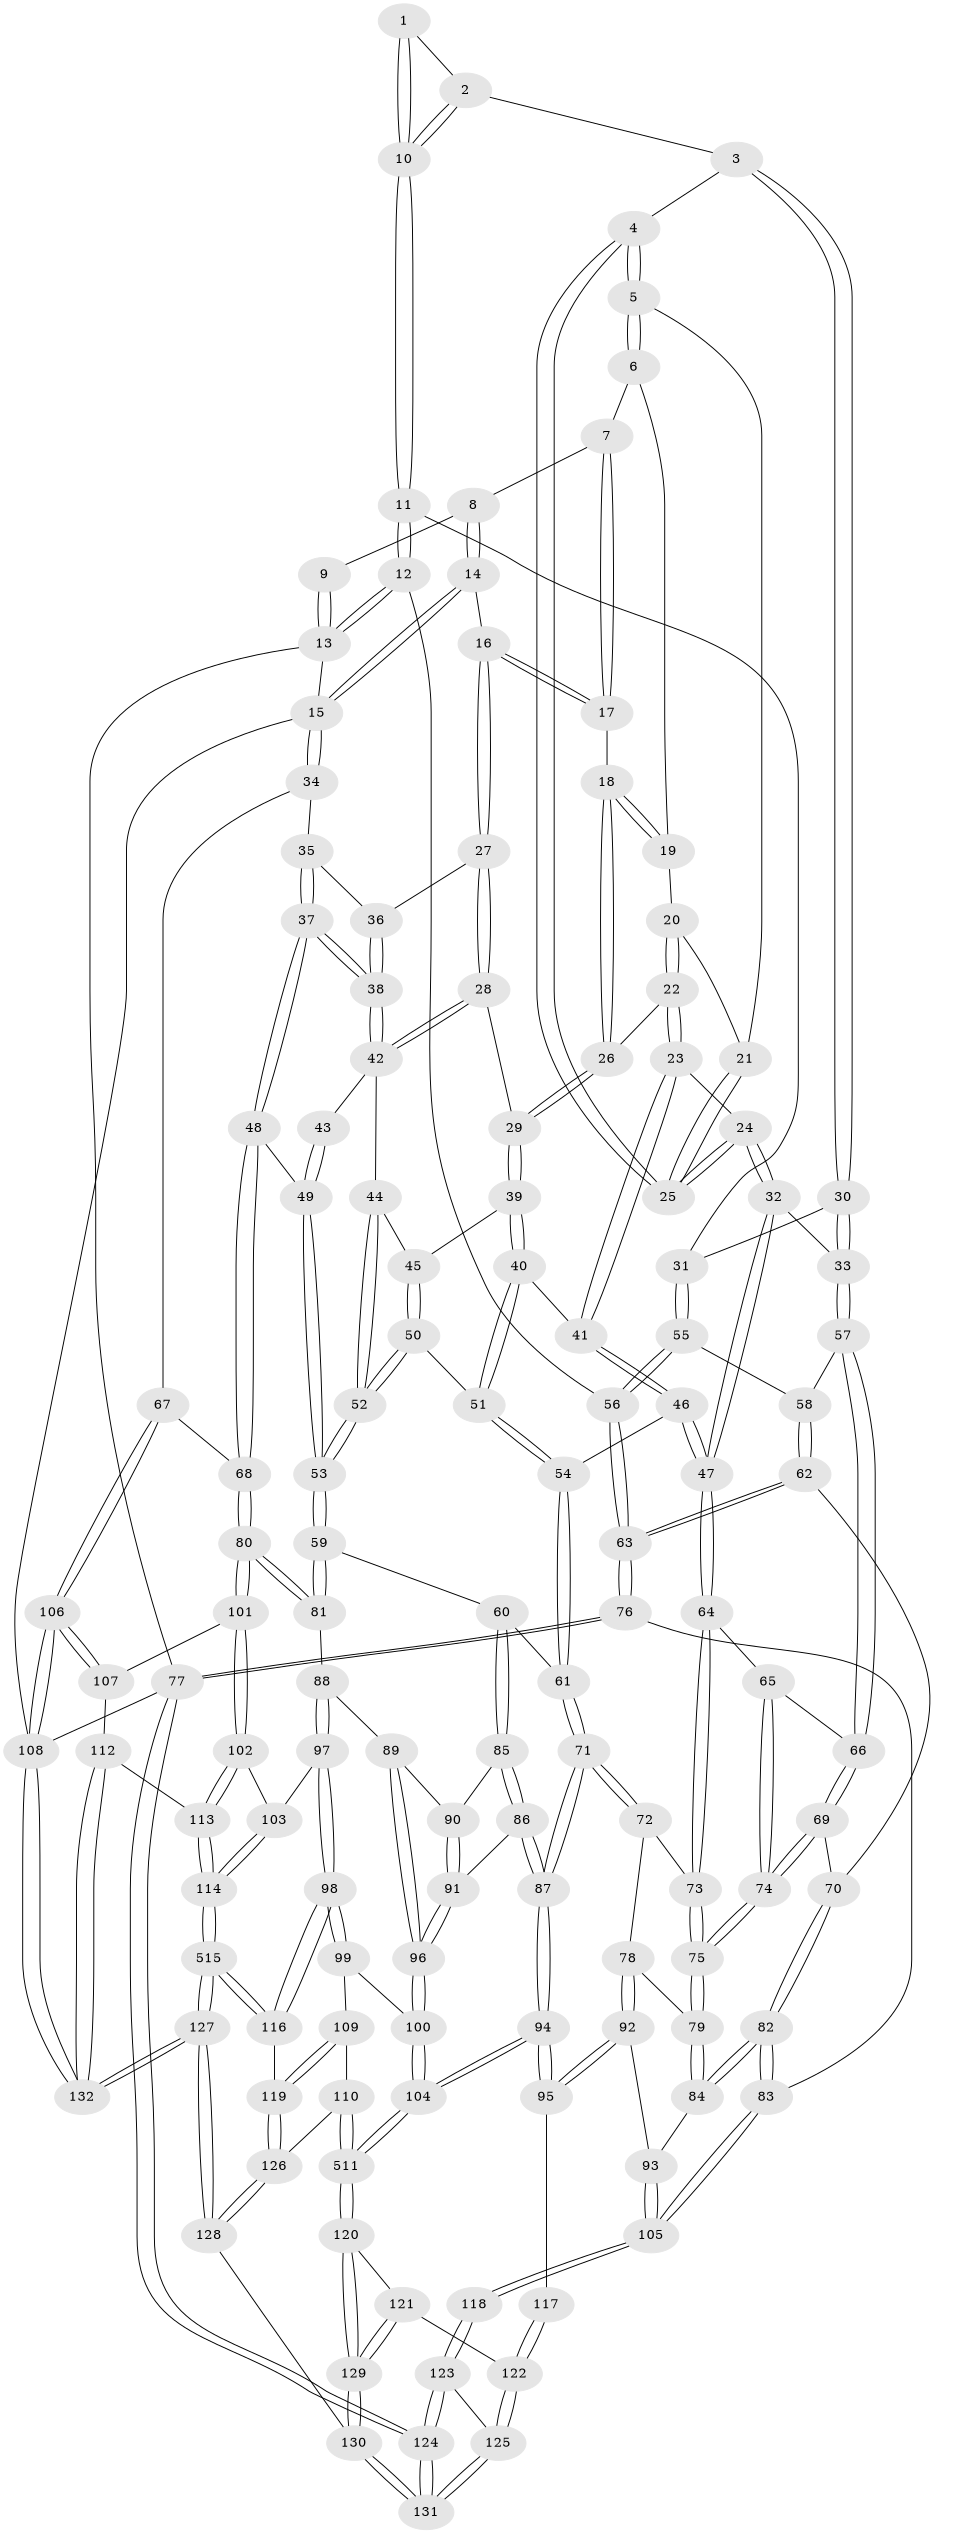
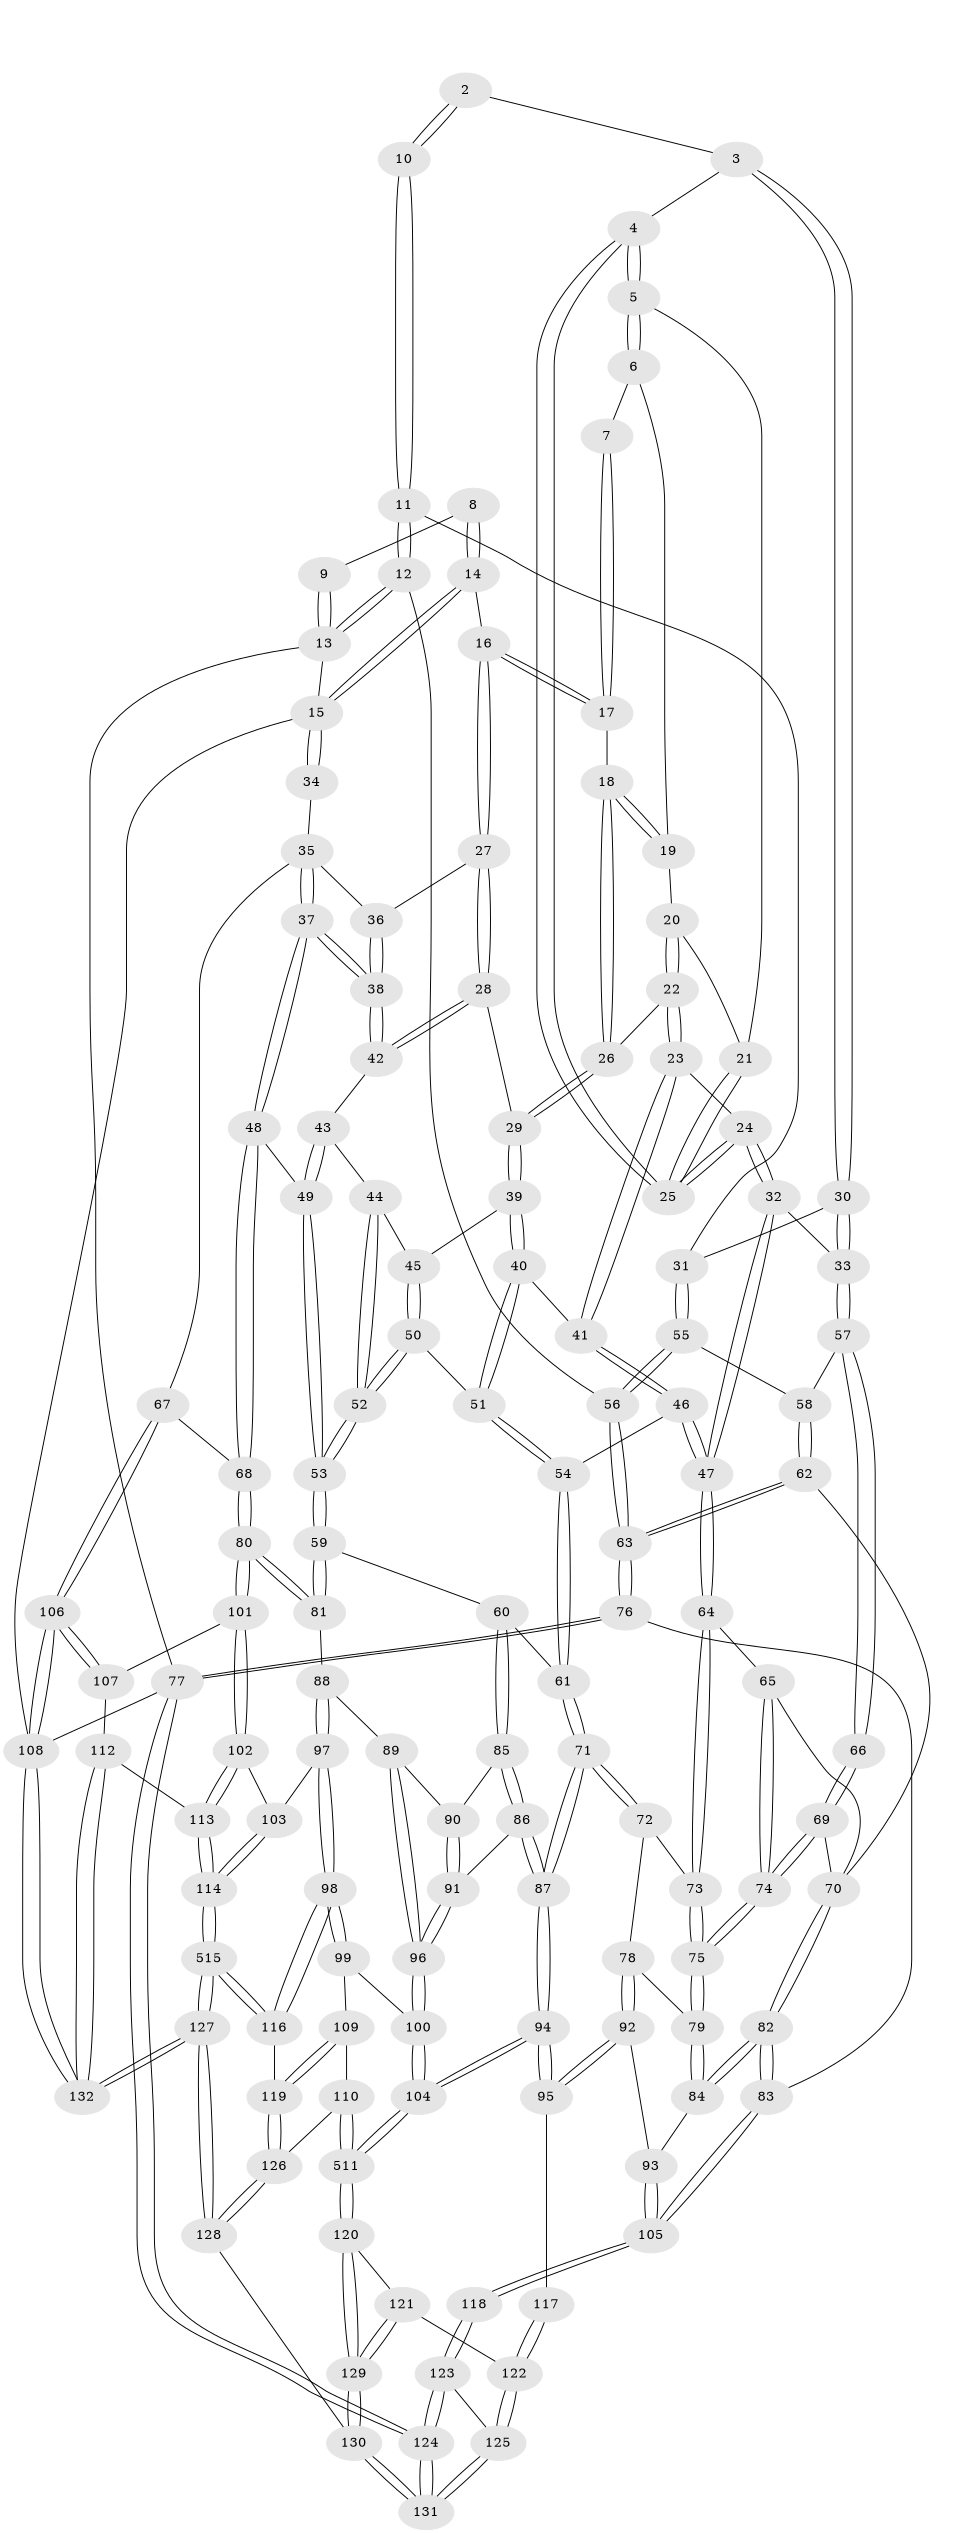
node "1": removed
edge "7" -- "8": removed
edge "34" -- "67": now "35" -- "67"
edge "42" -- "44": now "43" -- "44"
edge "65" -- "66": now "65" -- "70"
